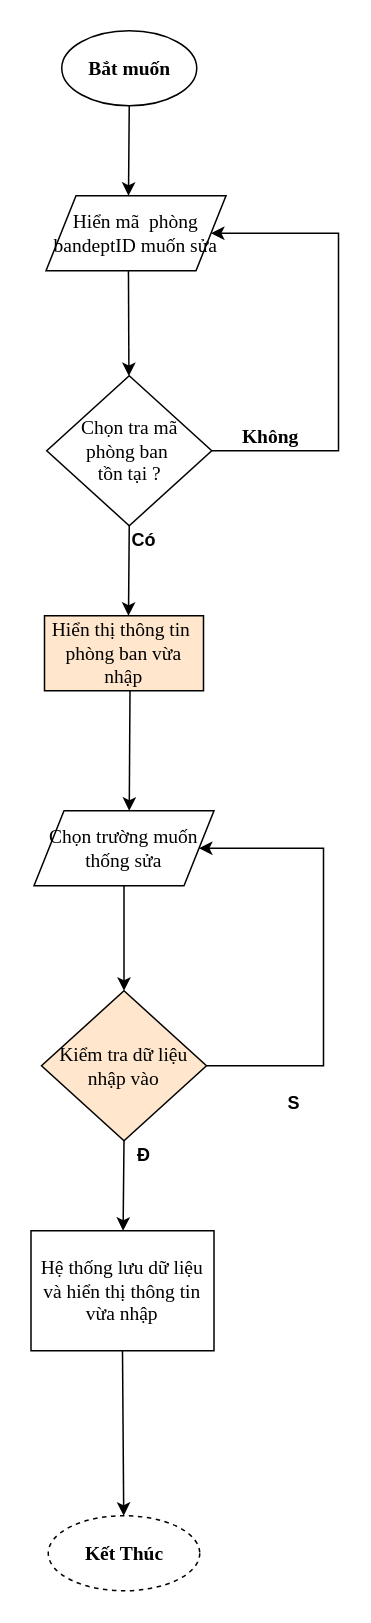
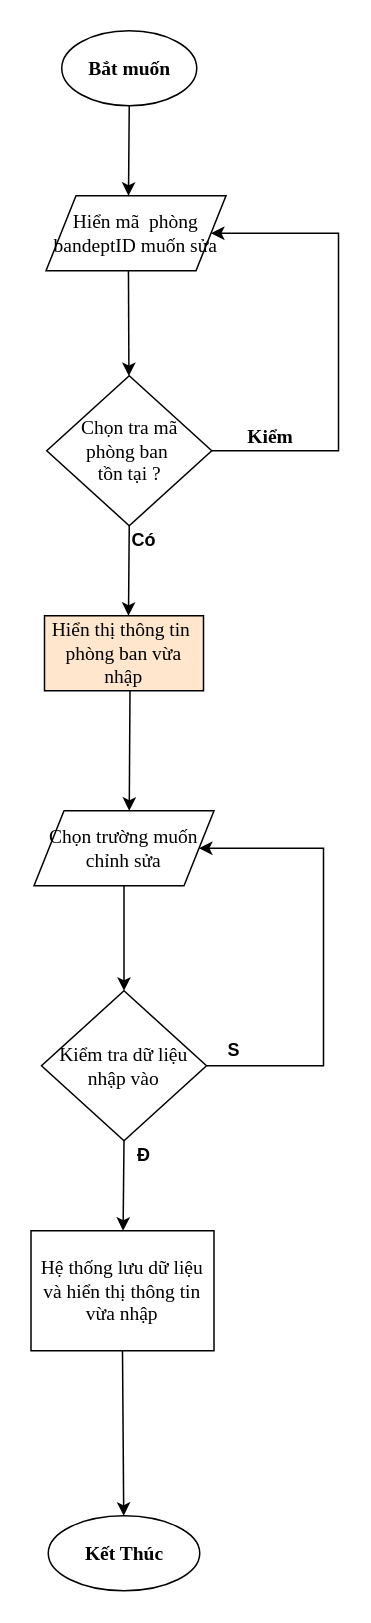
node "Không": label "Không" -> "Kiểm"
node "Chọn trường muốn thống sửa": label "Chọn trường muốn thống sửa" -> "Chọn trường muốn chỉnh sửa"
node "Kiểm tra dữ liệu nhập vào": fillcolor #ffe6cc -> #ffffff
node "S": moved (293, 1103) -> (233, 1051)
node "Kết Thúc": style dashed -> solid
